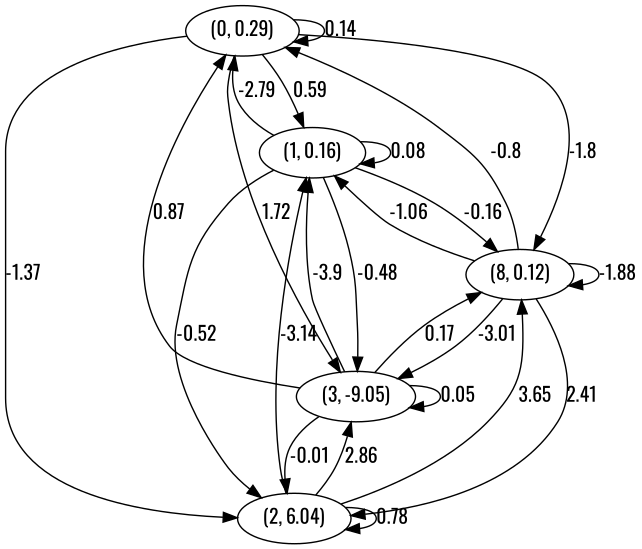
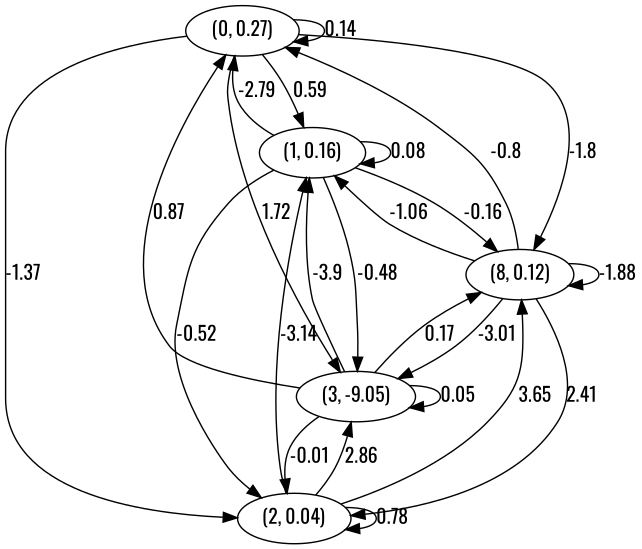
node "(0, 0.29)": label "(0, 0.29)" -> "(0, 0.27)"
node "(2, 6.04)": label "(2, 6.04)" -> "(2, 0.04)"
